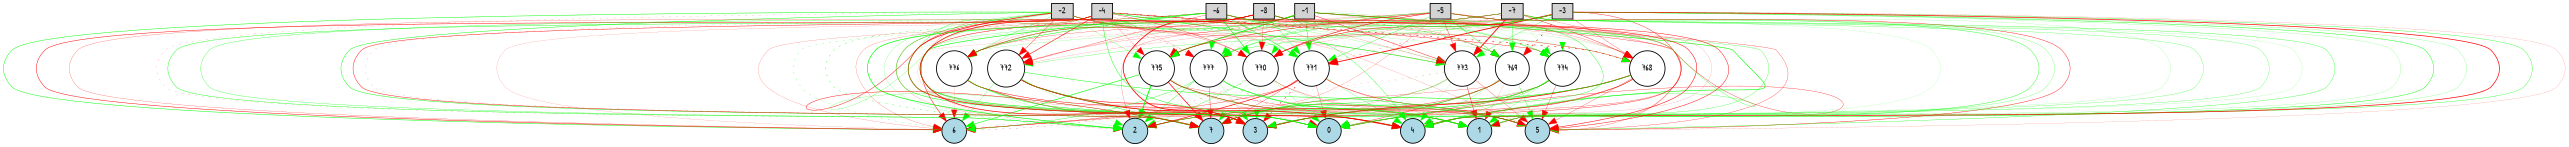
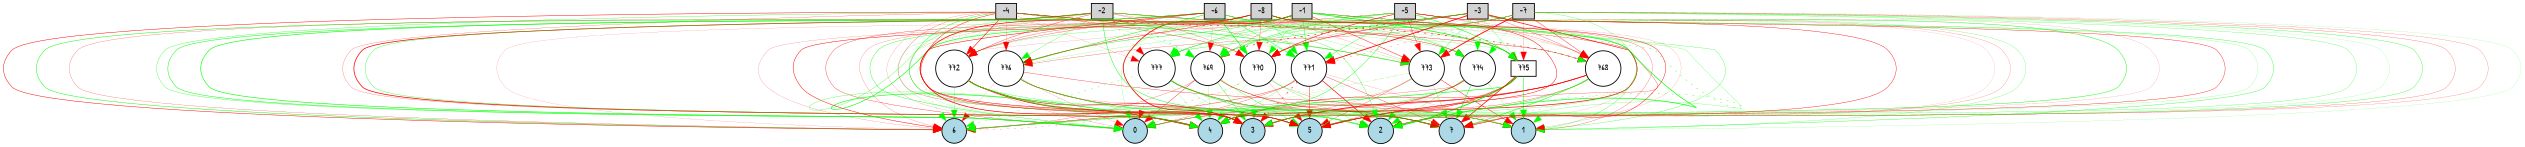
edge "-5" -> "775": color red -> green
node "775": shape circle -> box
edge "-4" -> "1": removed
edge "777" -> "6": style solid -> dotted
